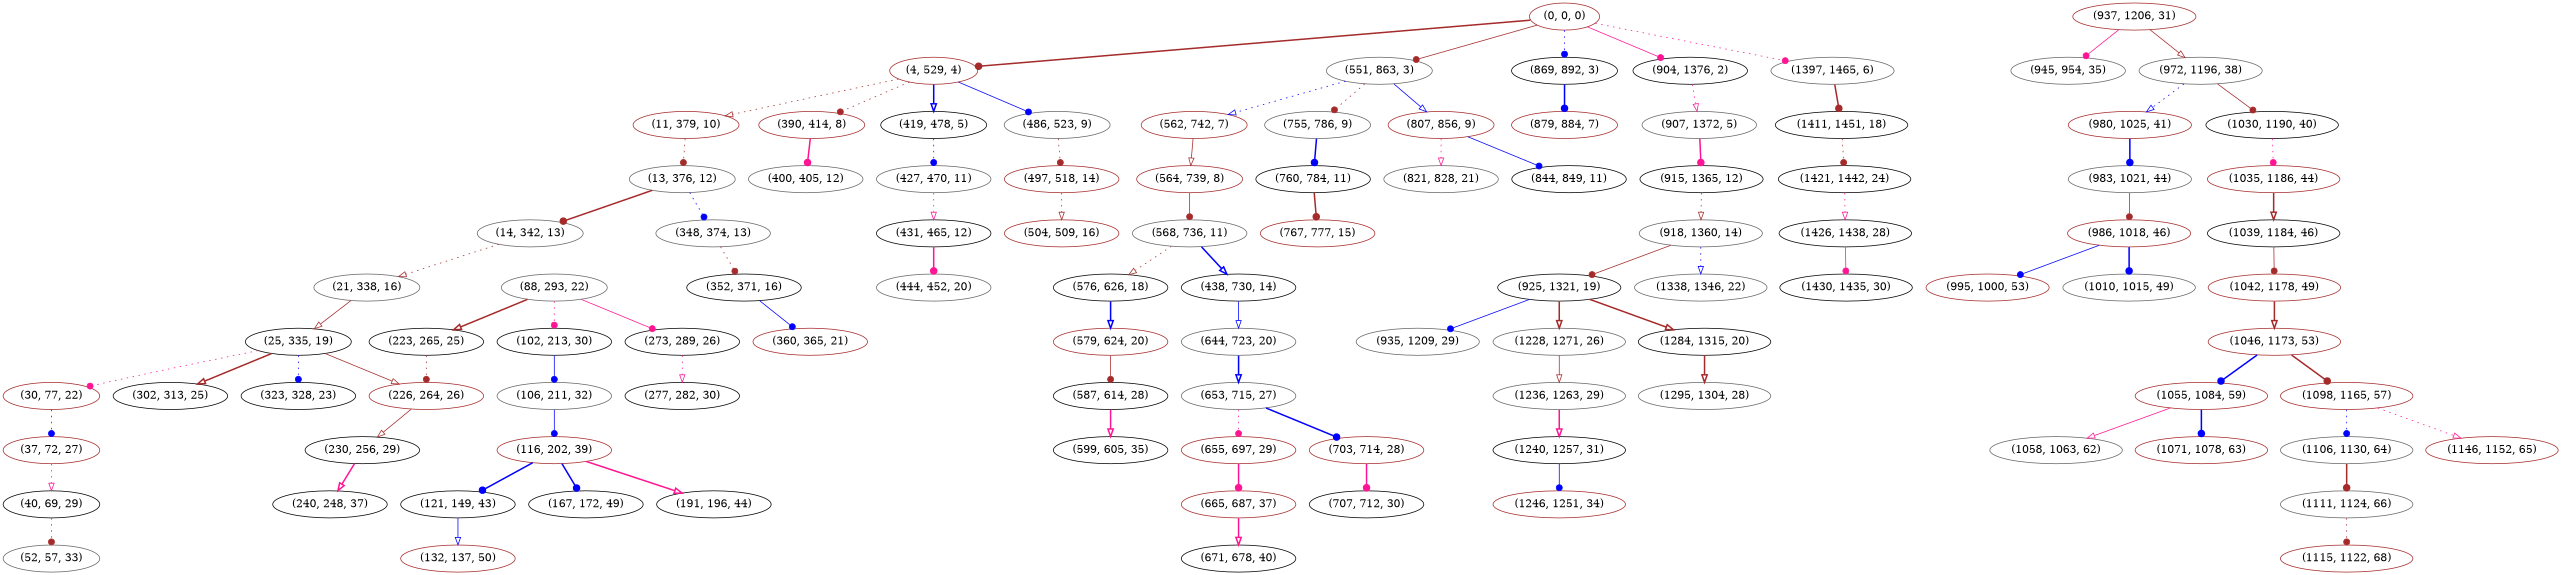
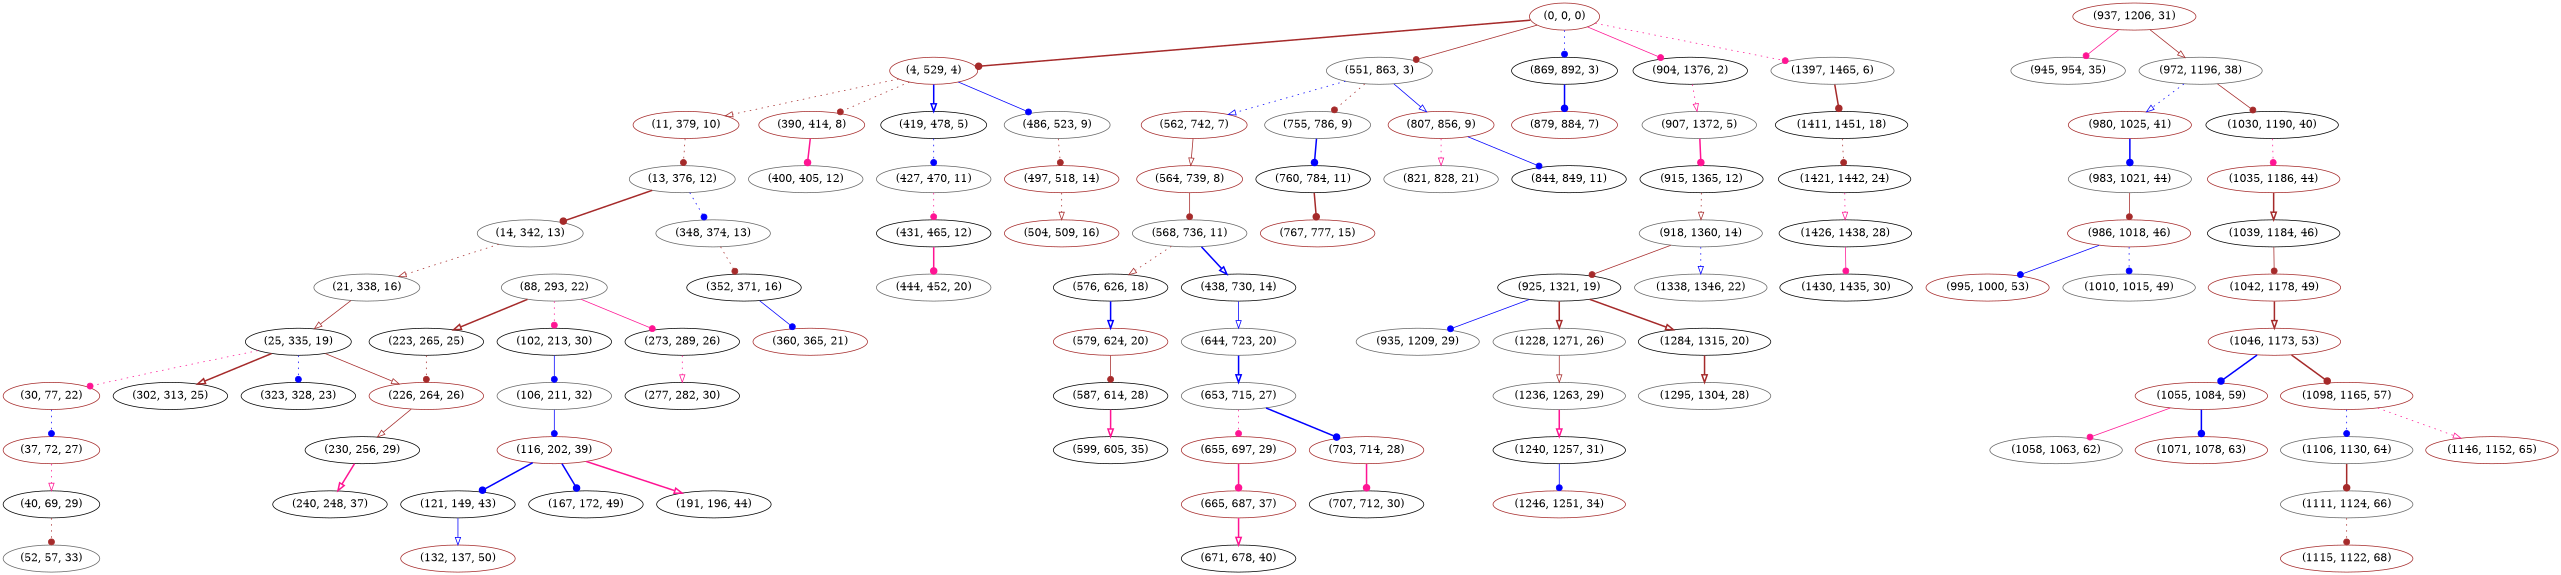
edge "(427, 470, 11)" -> "(431, 465, 12)": arrowhead onormal -> dot
edge "(986, 1018, 46)" -> "(1010, 1015, 49)": style bold -> dotted
edge "(1055, 1084, 59)" -> "(1058, 1063, 62)": arrowhead onormal -> dot
